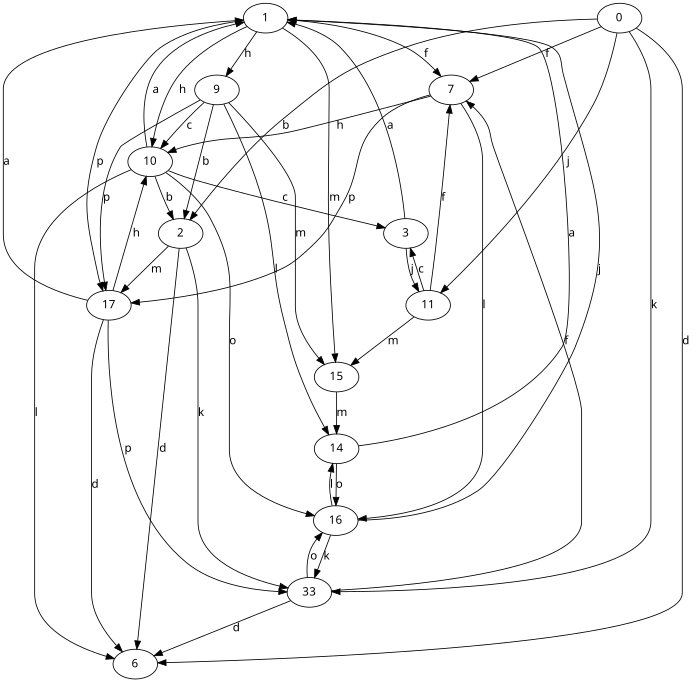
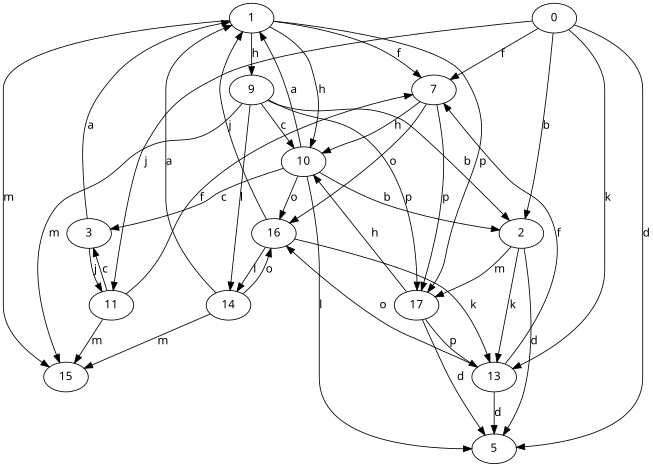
edge "17" -> "1": removed, label "a"
edge "7" -> "16": label "l" -> "o"
edge "15" -> "14": reversed
node "33": label "33" -> "13"
node "6": label "6" -> "5"
